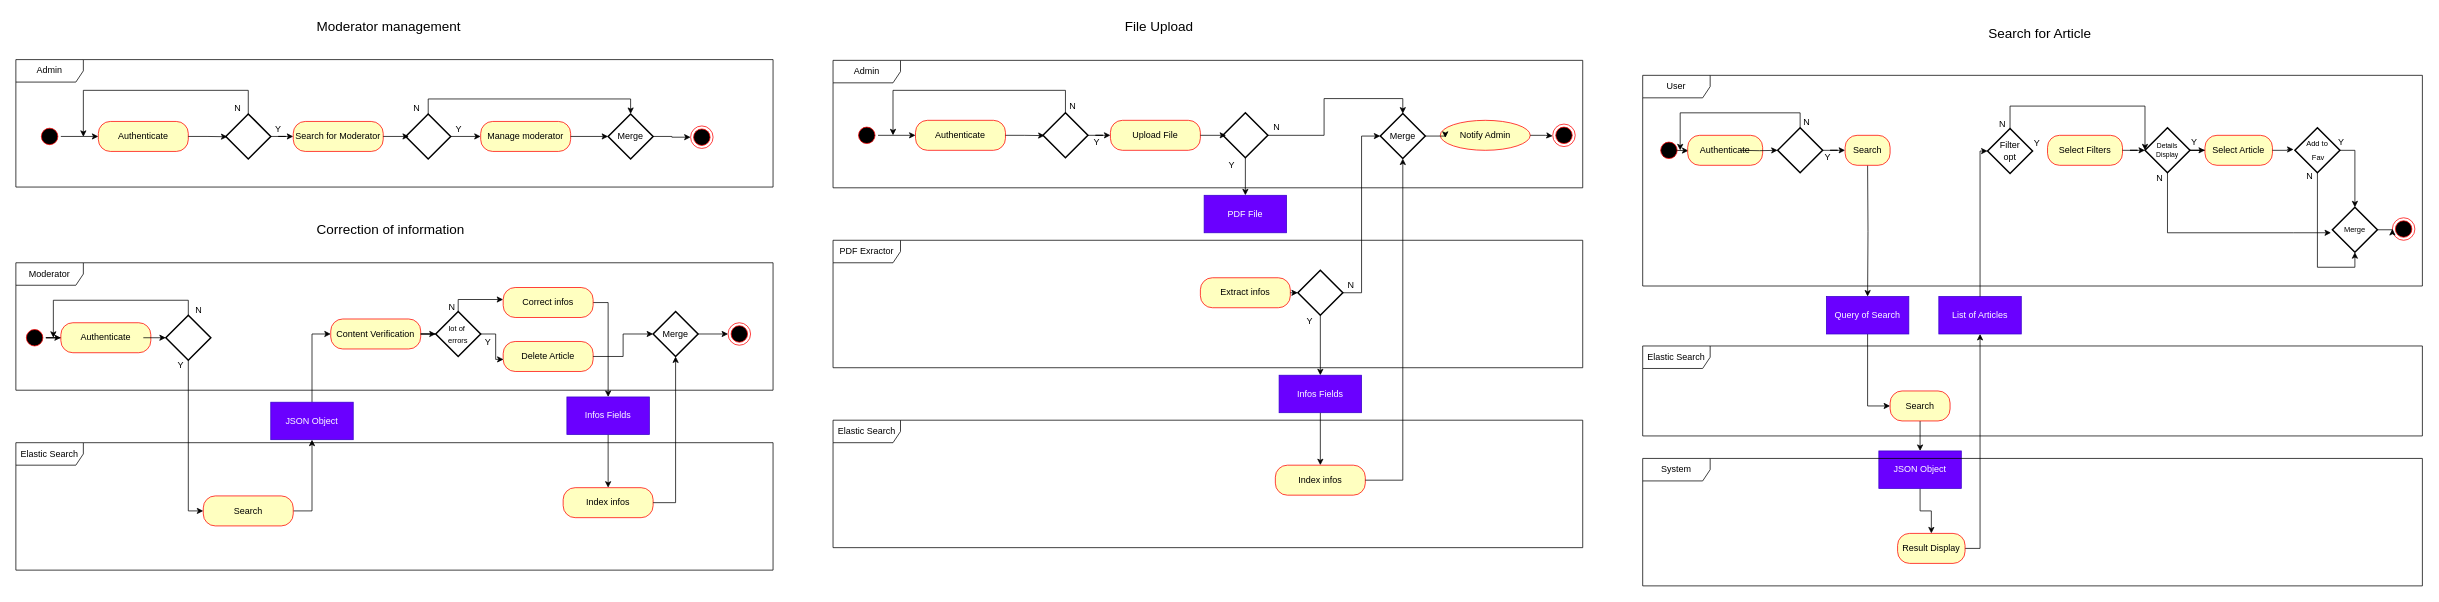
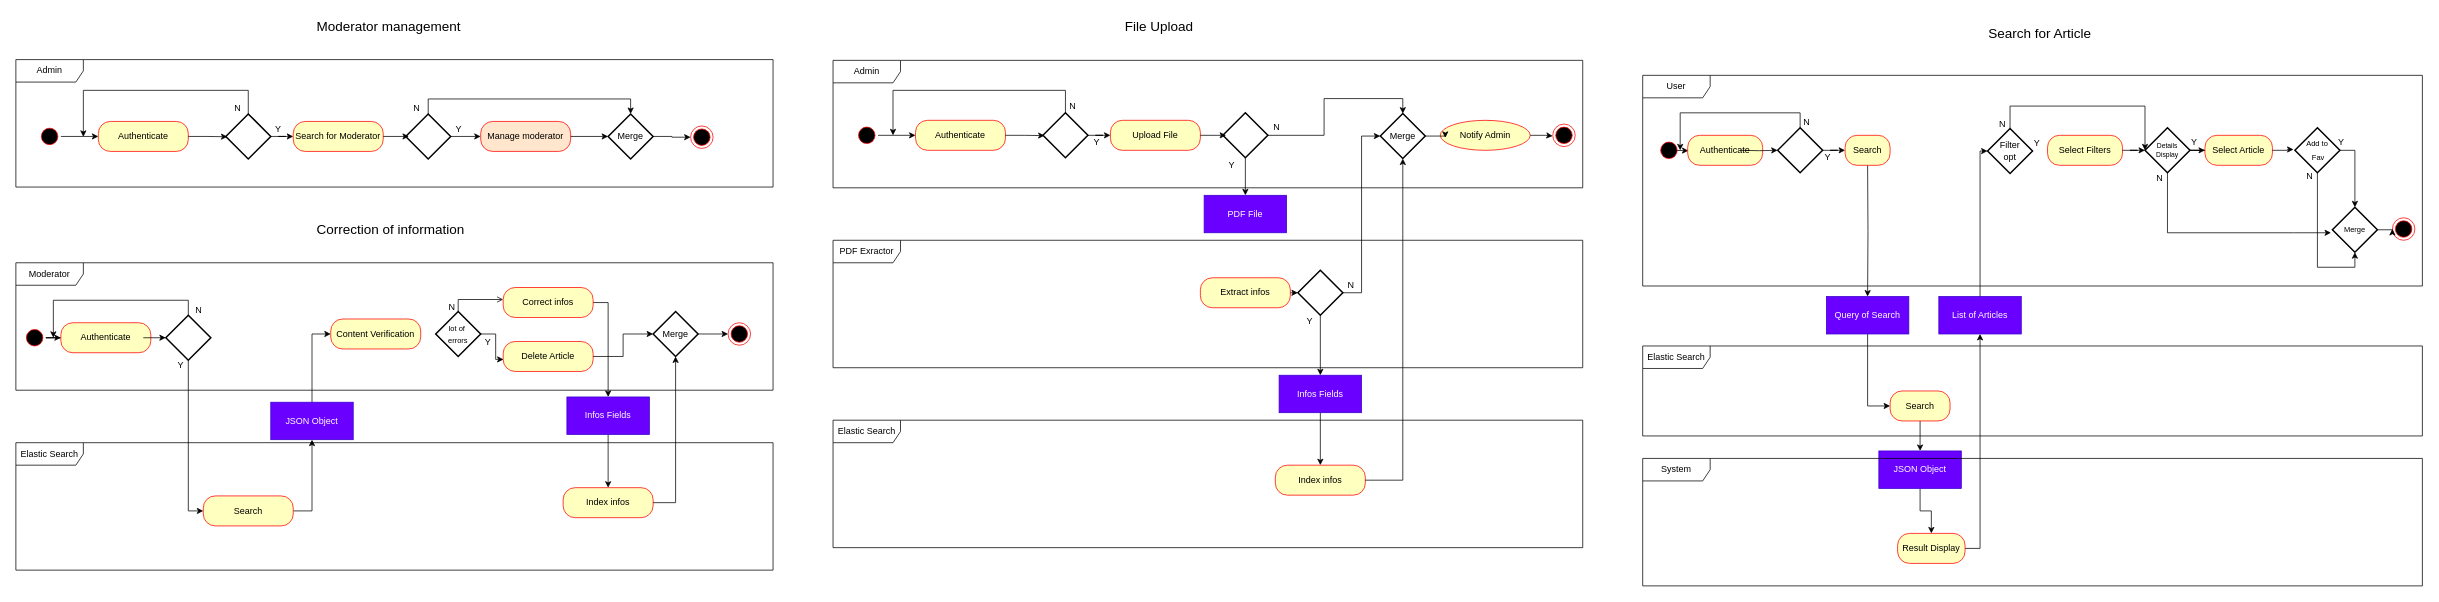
node "Manage moderator": fillcolor #ffffc0 -> #ffe6cc
edge "lot of errors" -> "Correct infos": arrowhead classic -> open
edge "Content Verification" -> "lot of errors": removed
